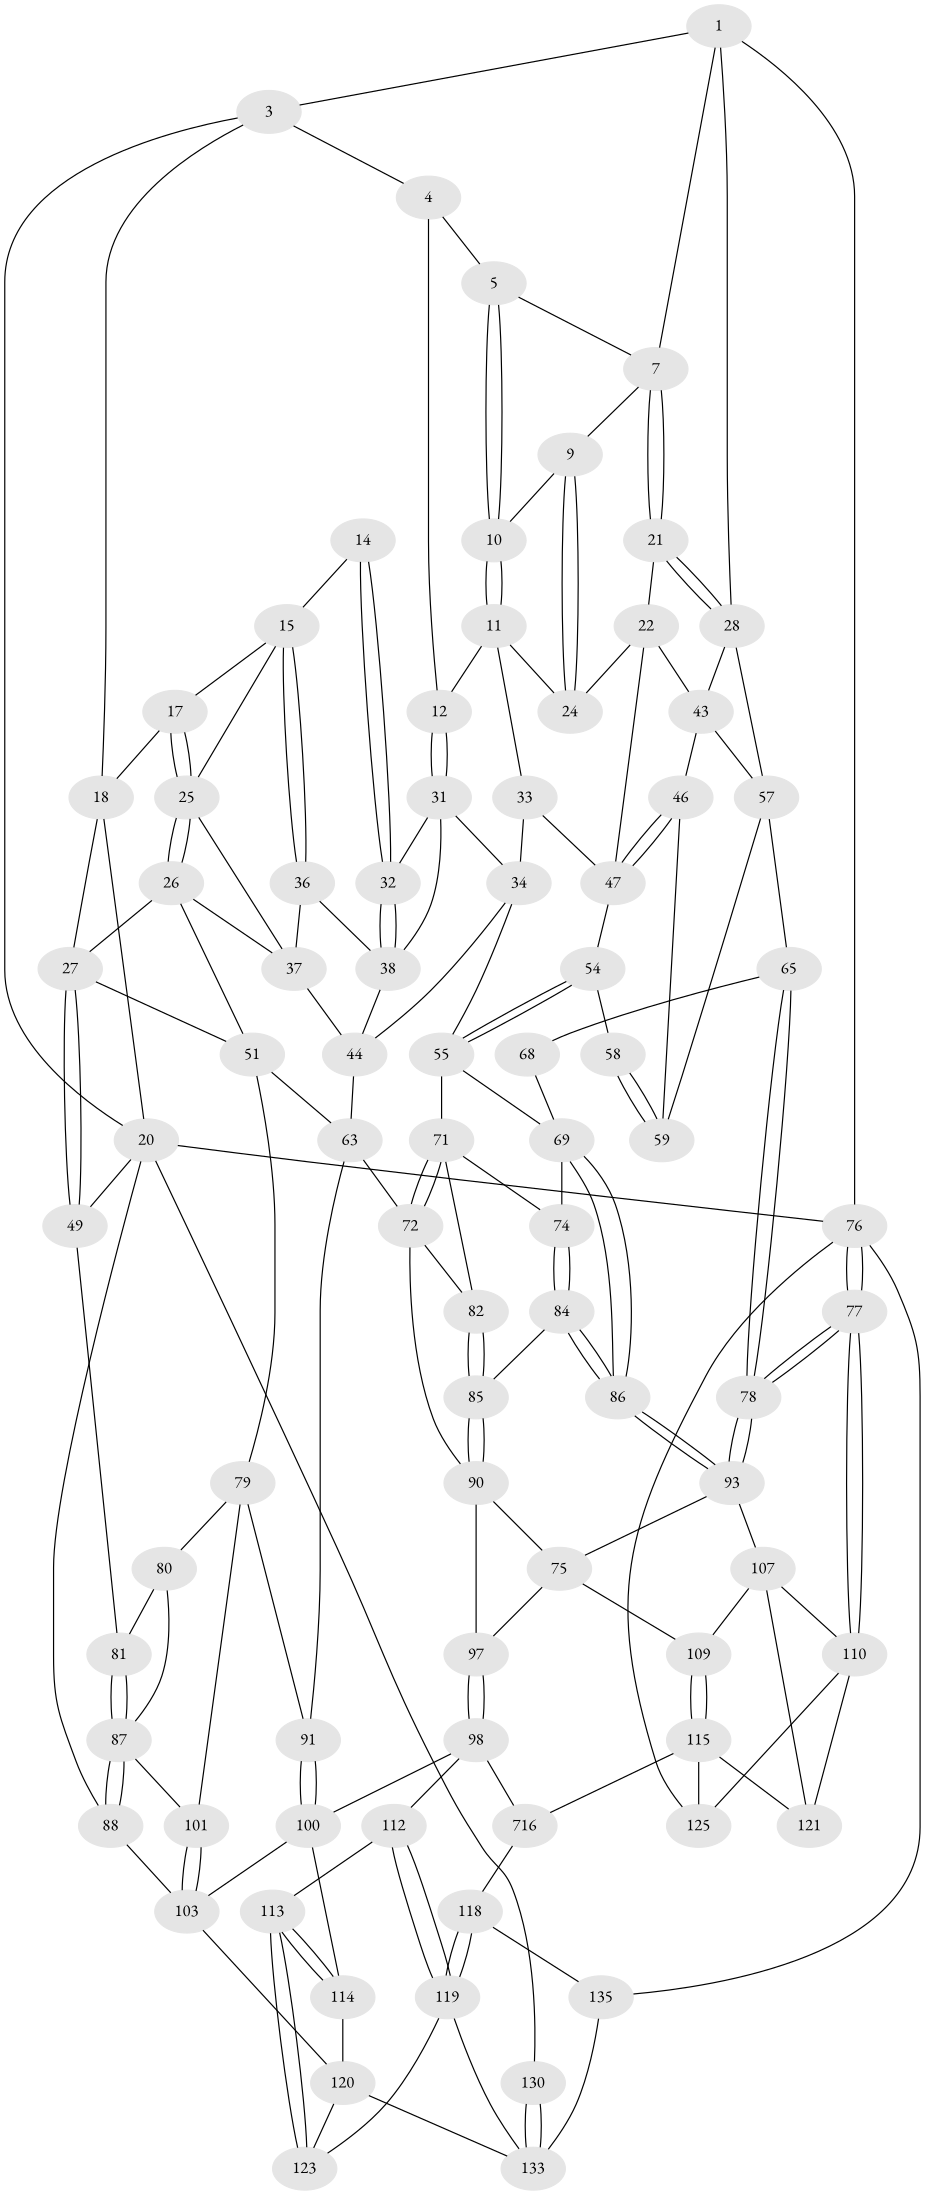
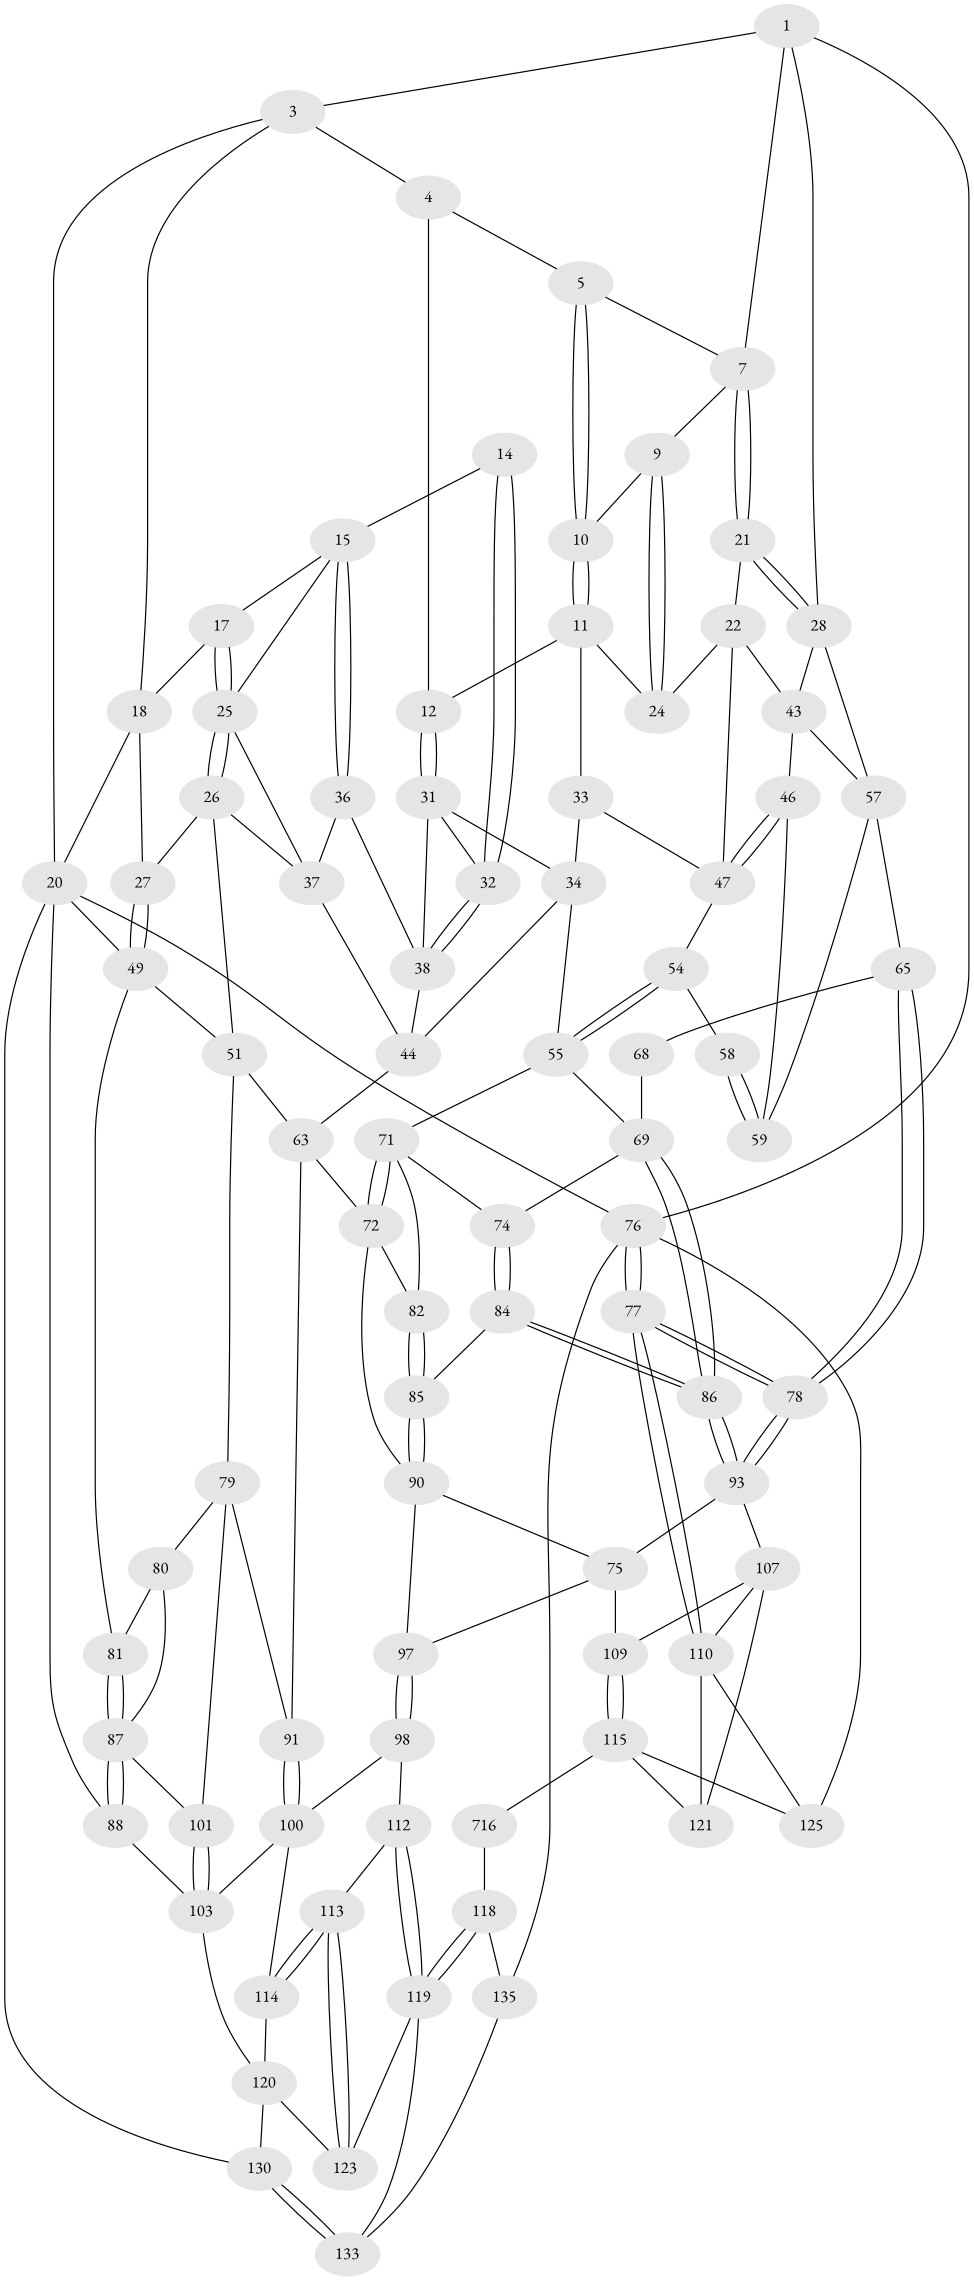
edge "27" -- "51": now "49" -- "51"
edge "98" -- "716": removed
edge "120" -- "133": now "120" -- "130"
